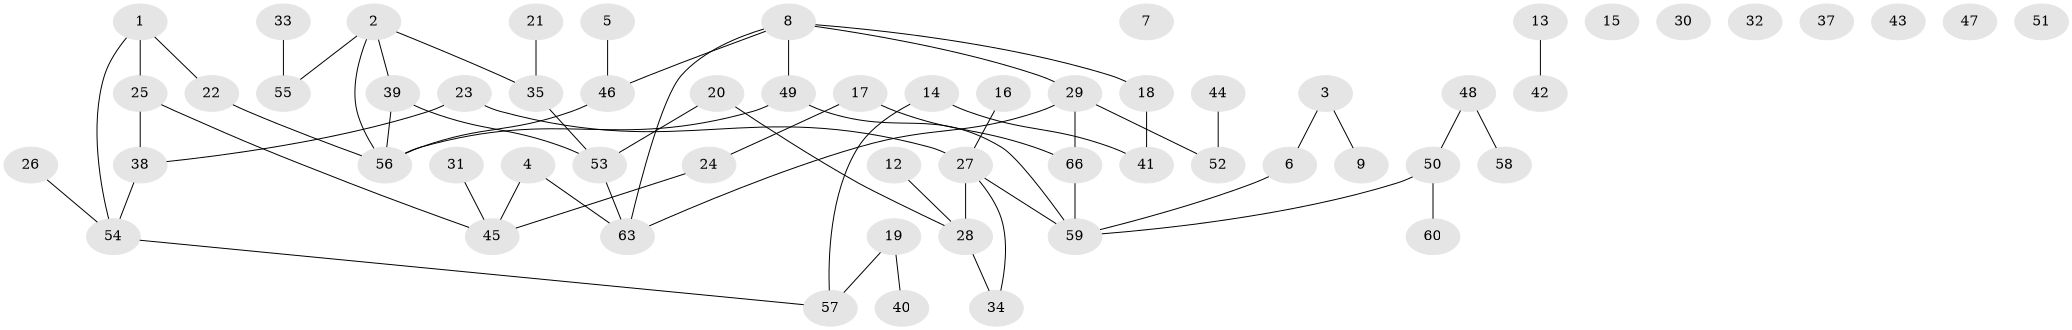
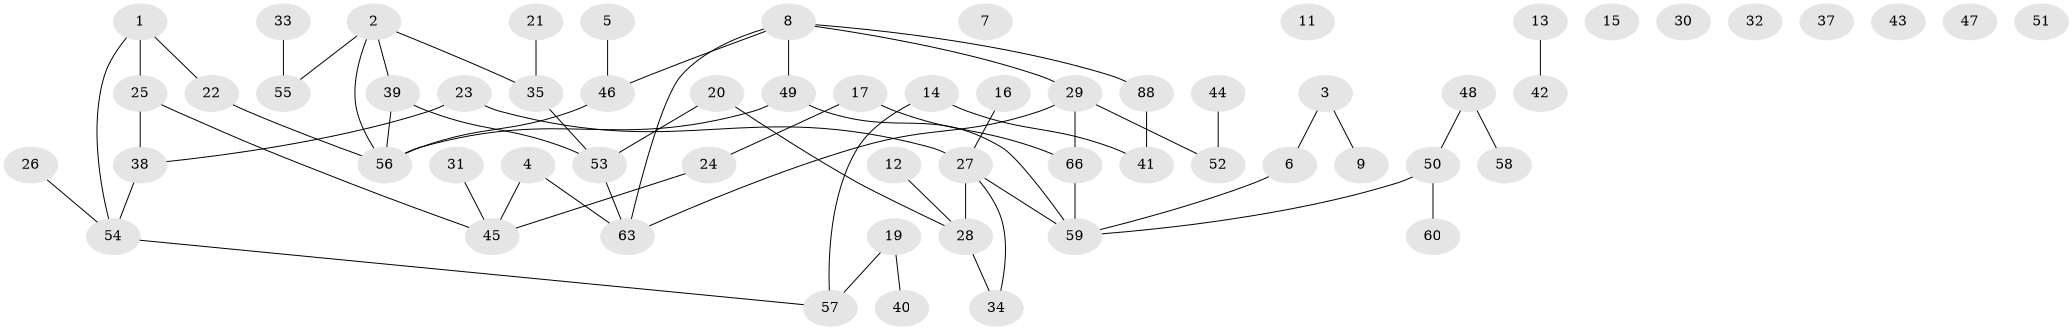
node "11": added
node "18": label "18" -> "88"
